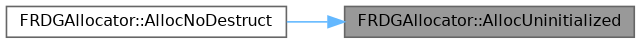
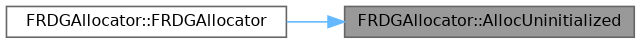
node "FRDGAllocator::AllocNoDestruct": label "FRDGAllocator::AllocNoDestruct" -> "FRDGAllocator::FRDGAllocator"
